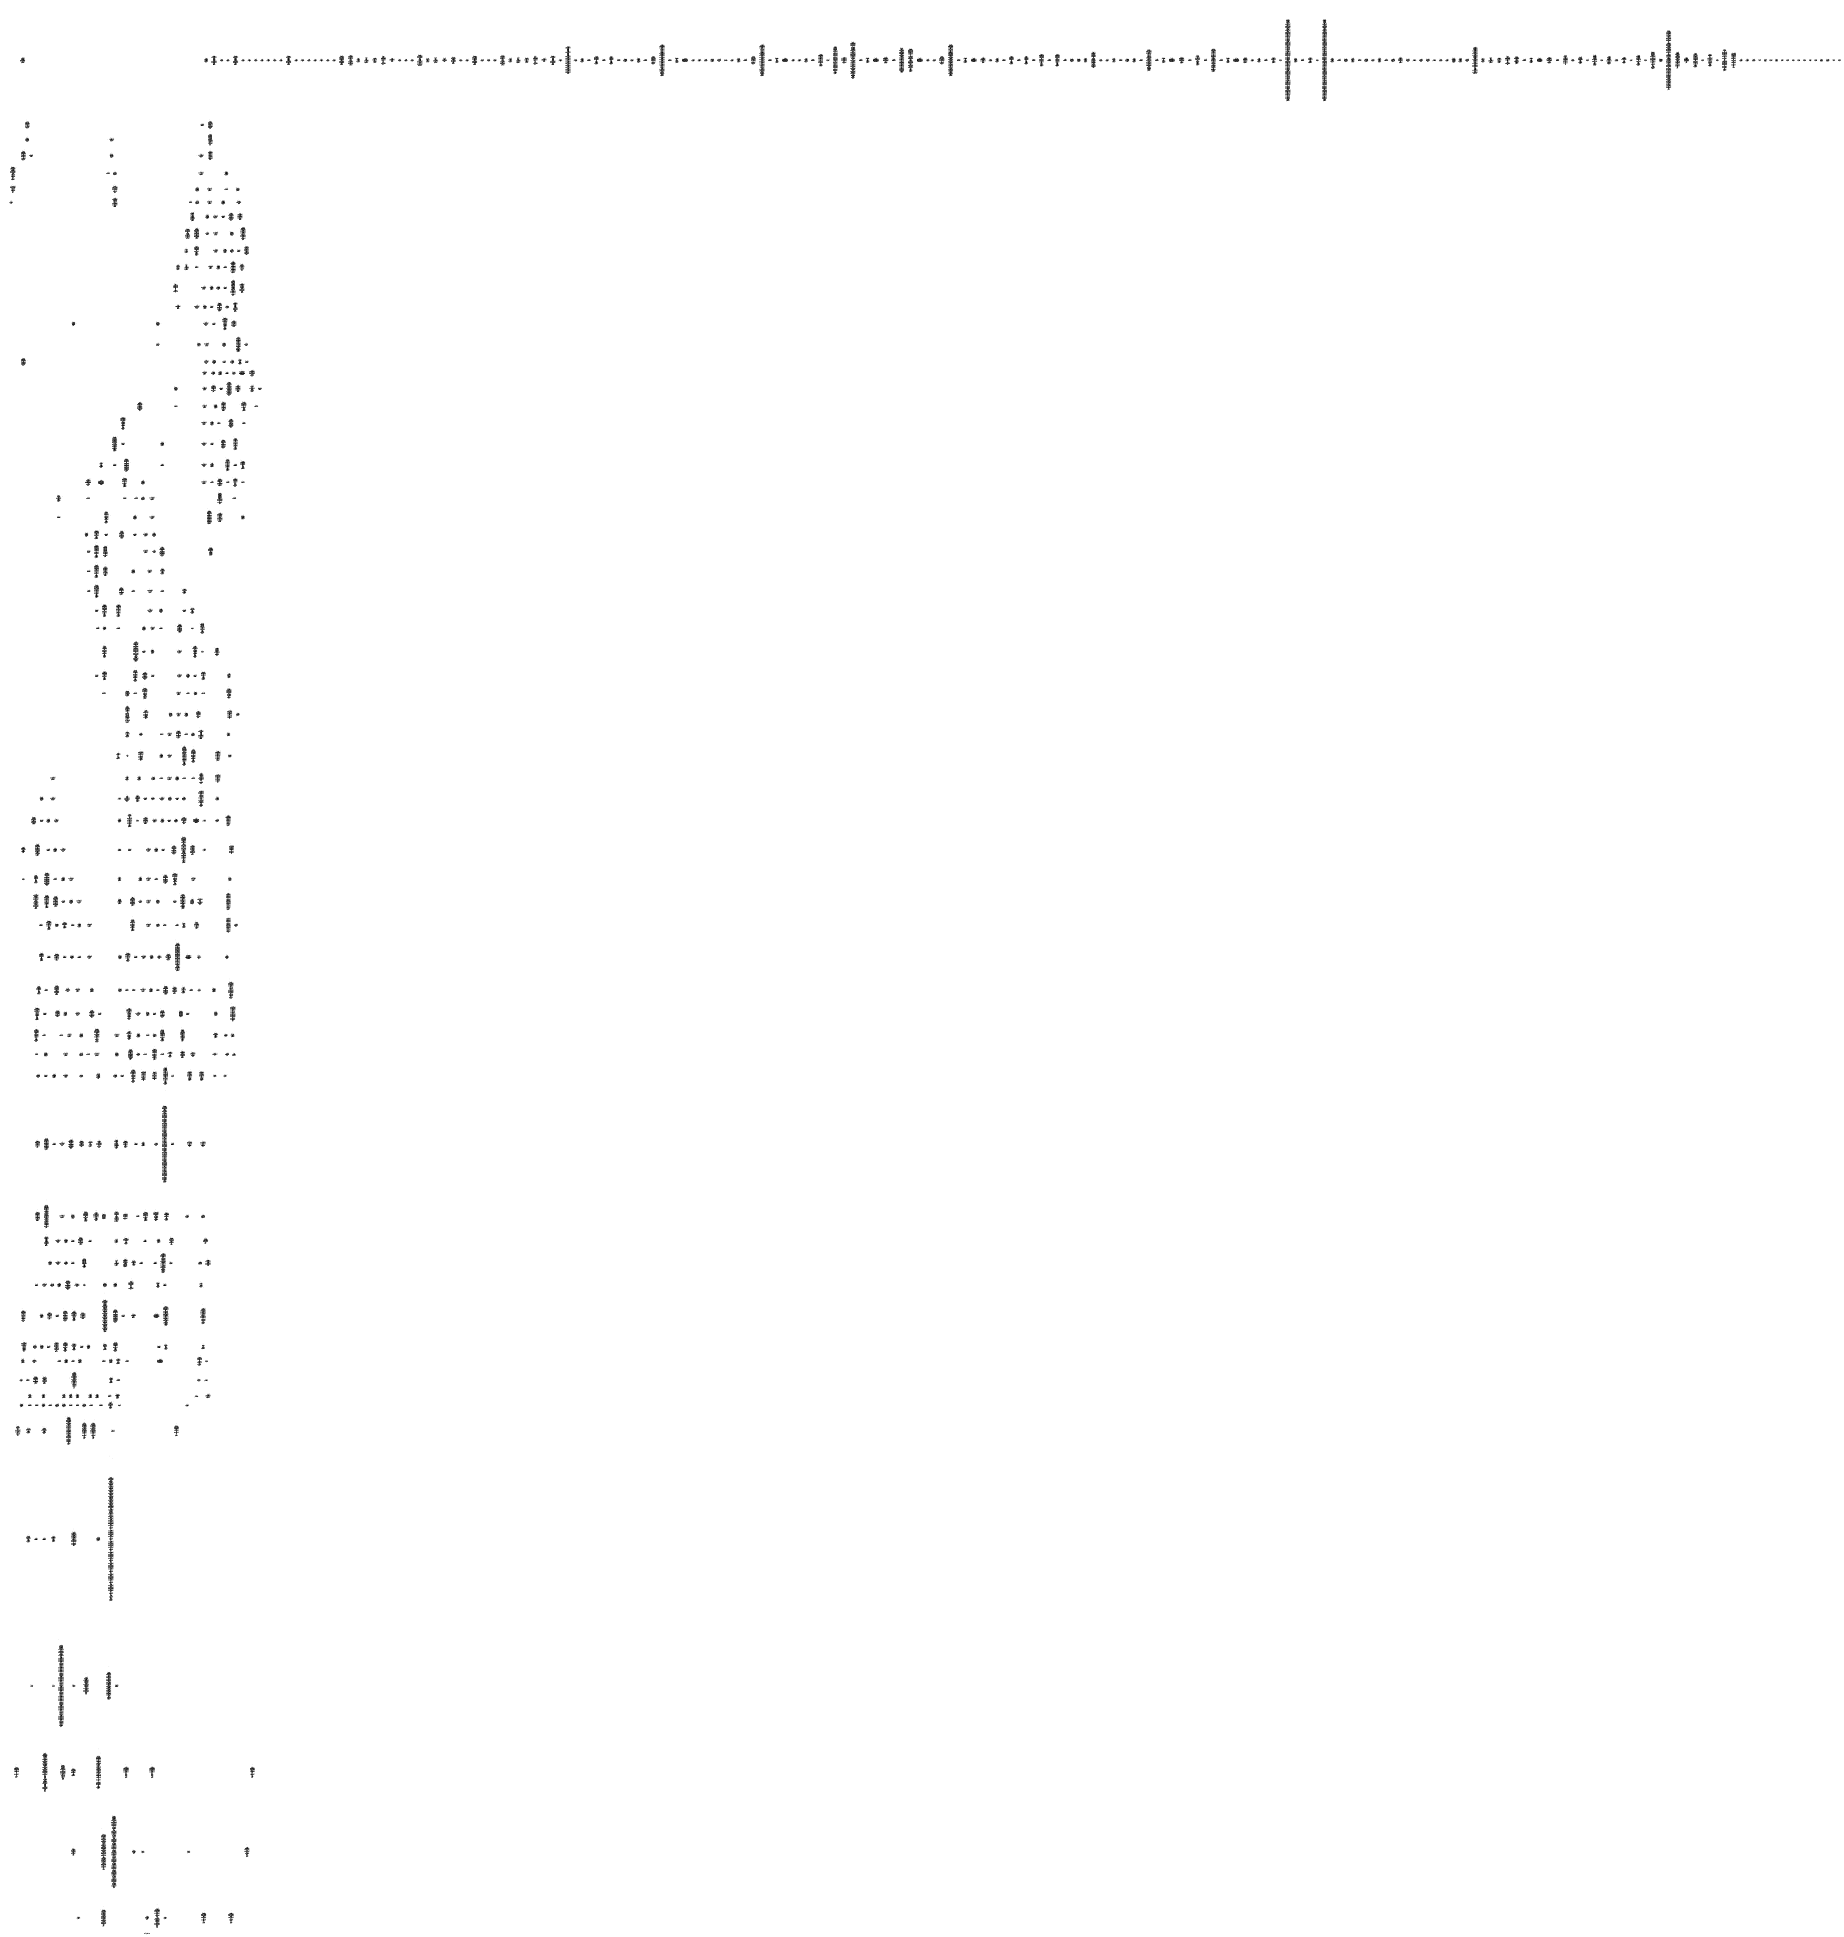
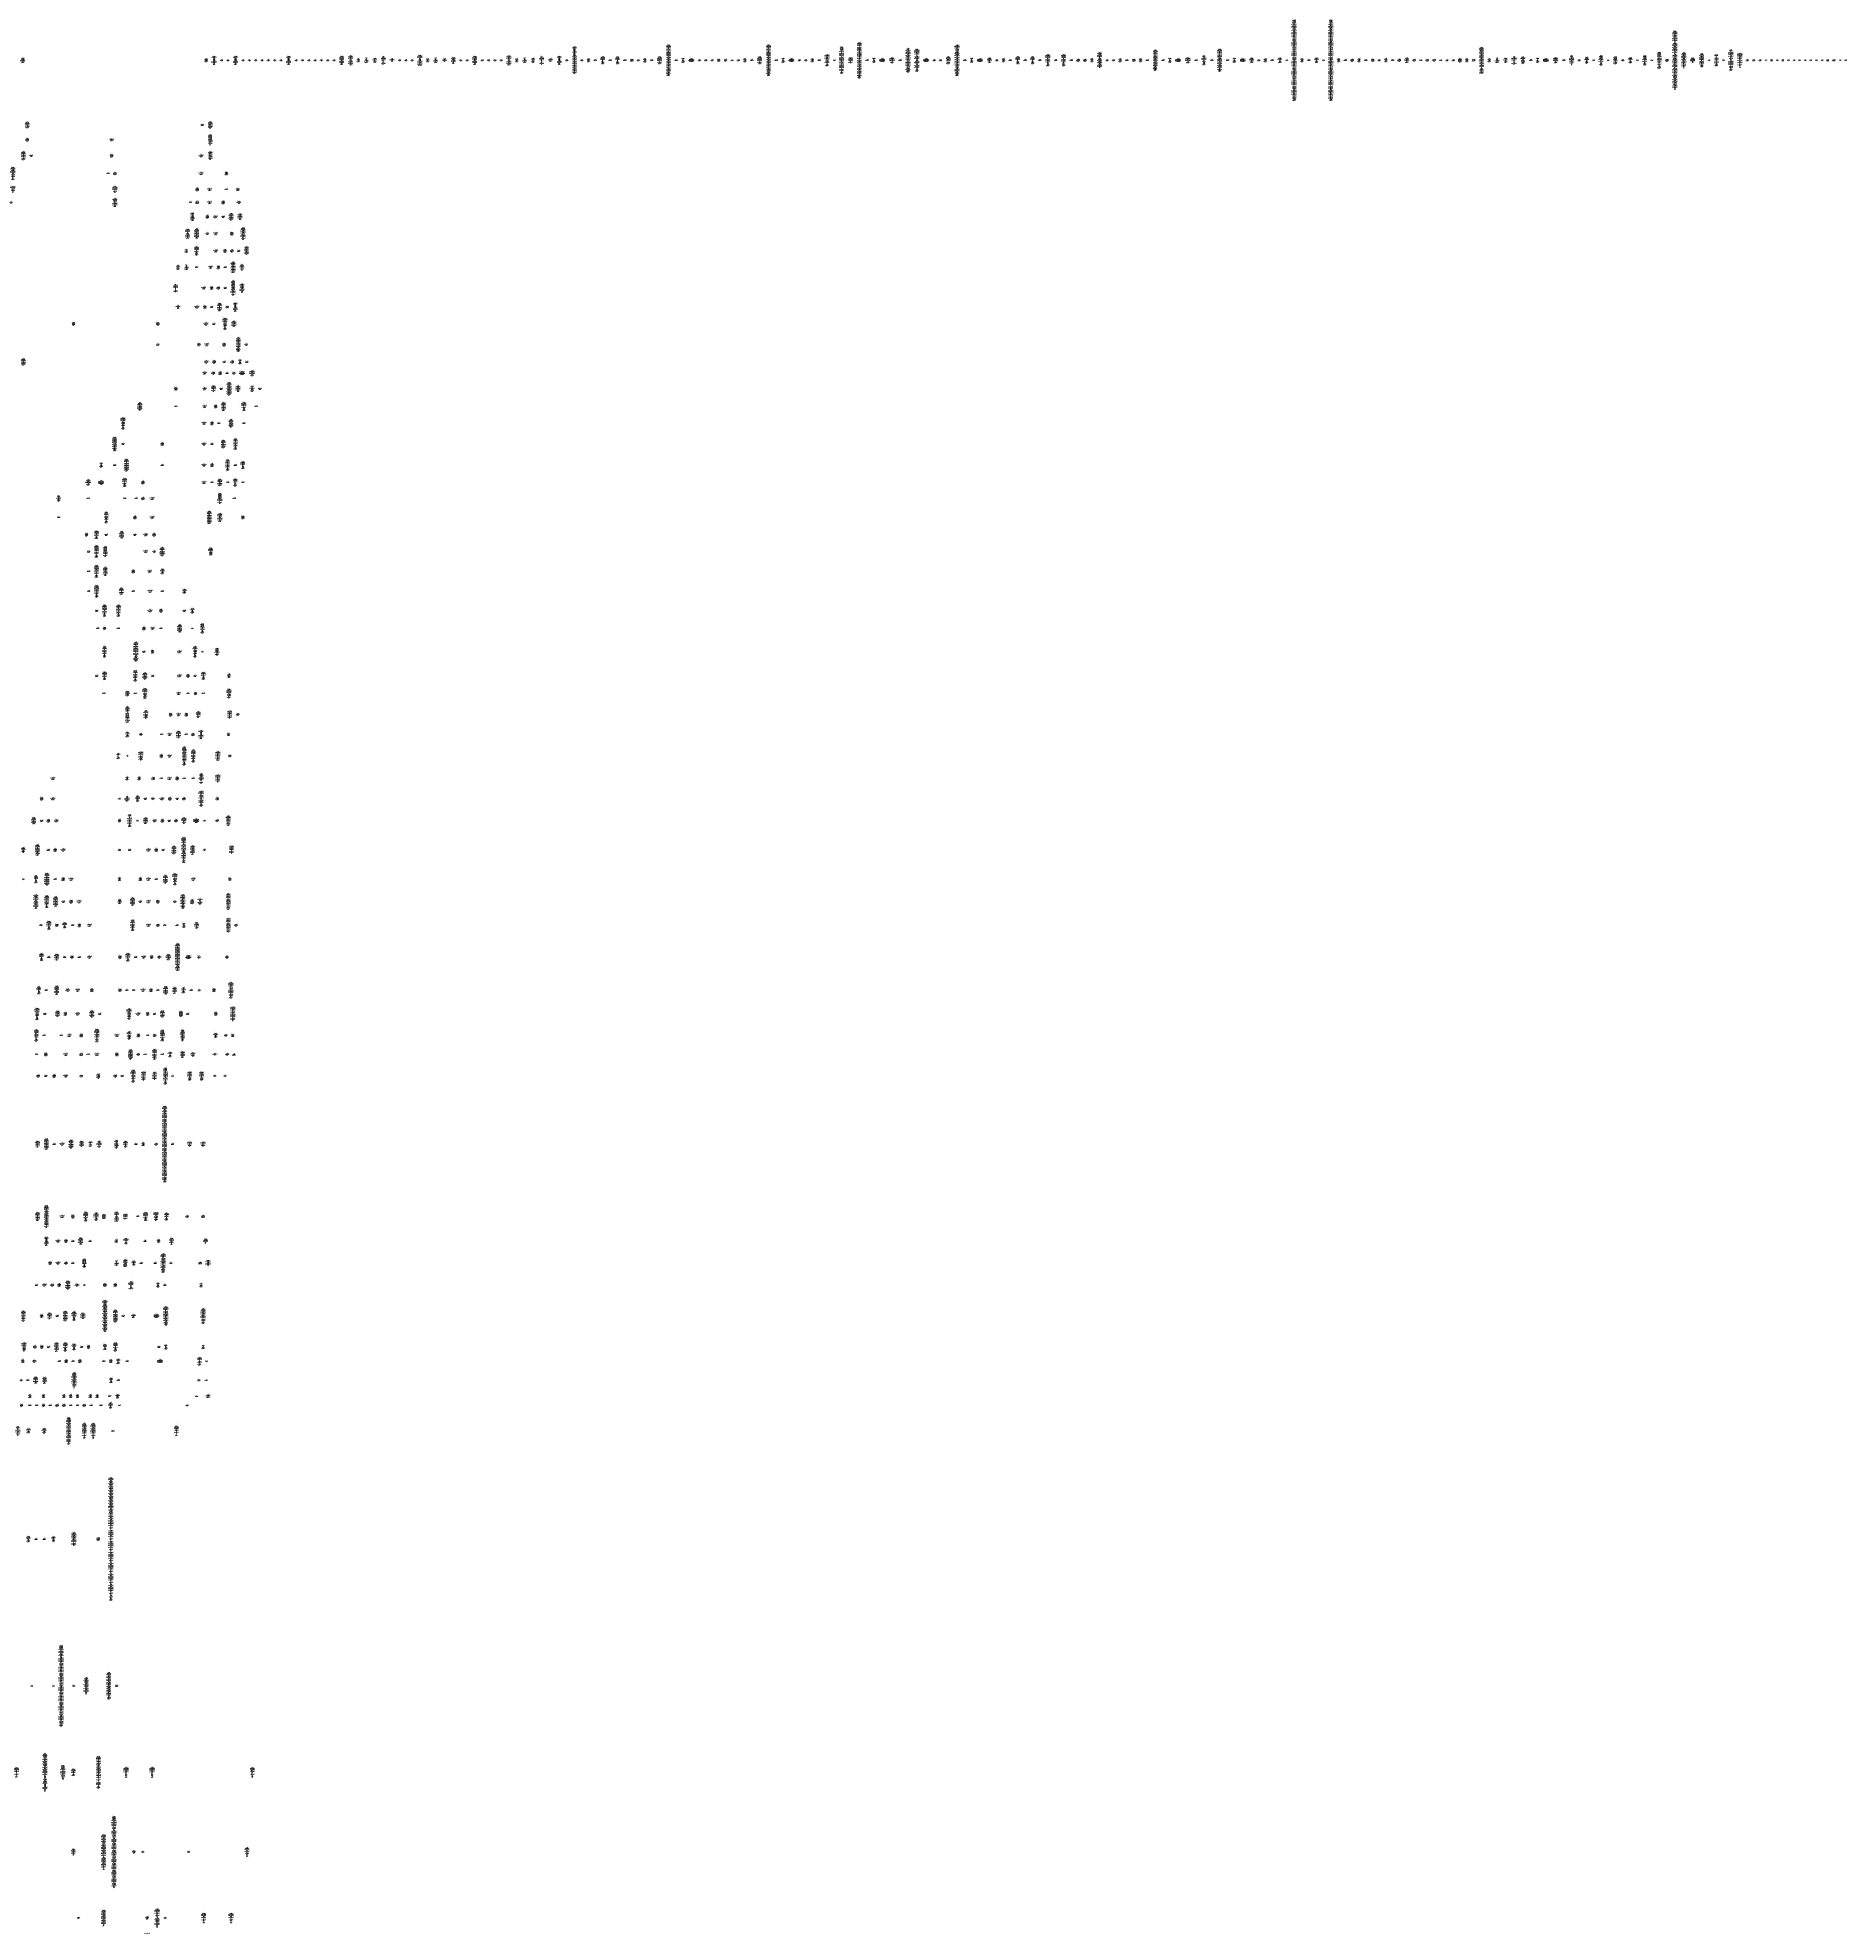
node "# 0x1328 JUMPDEST STOP": added
